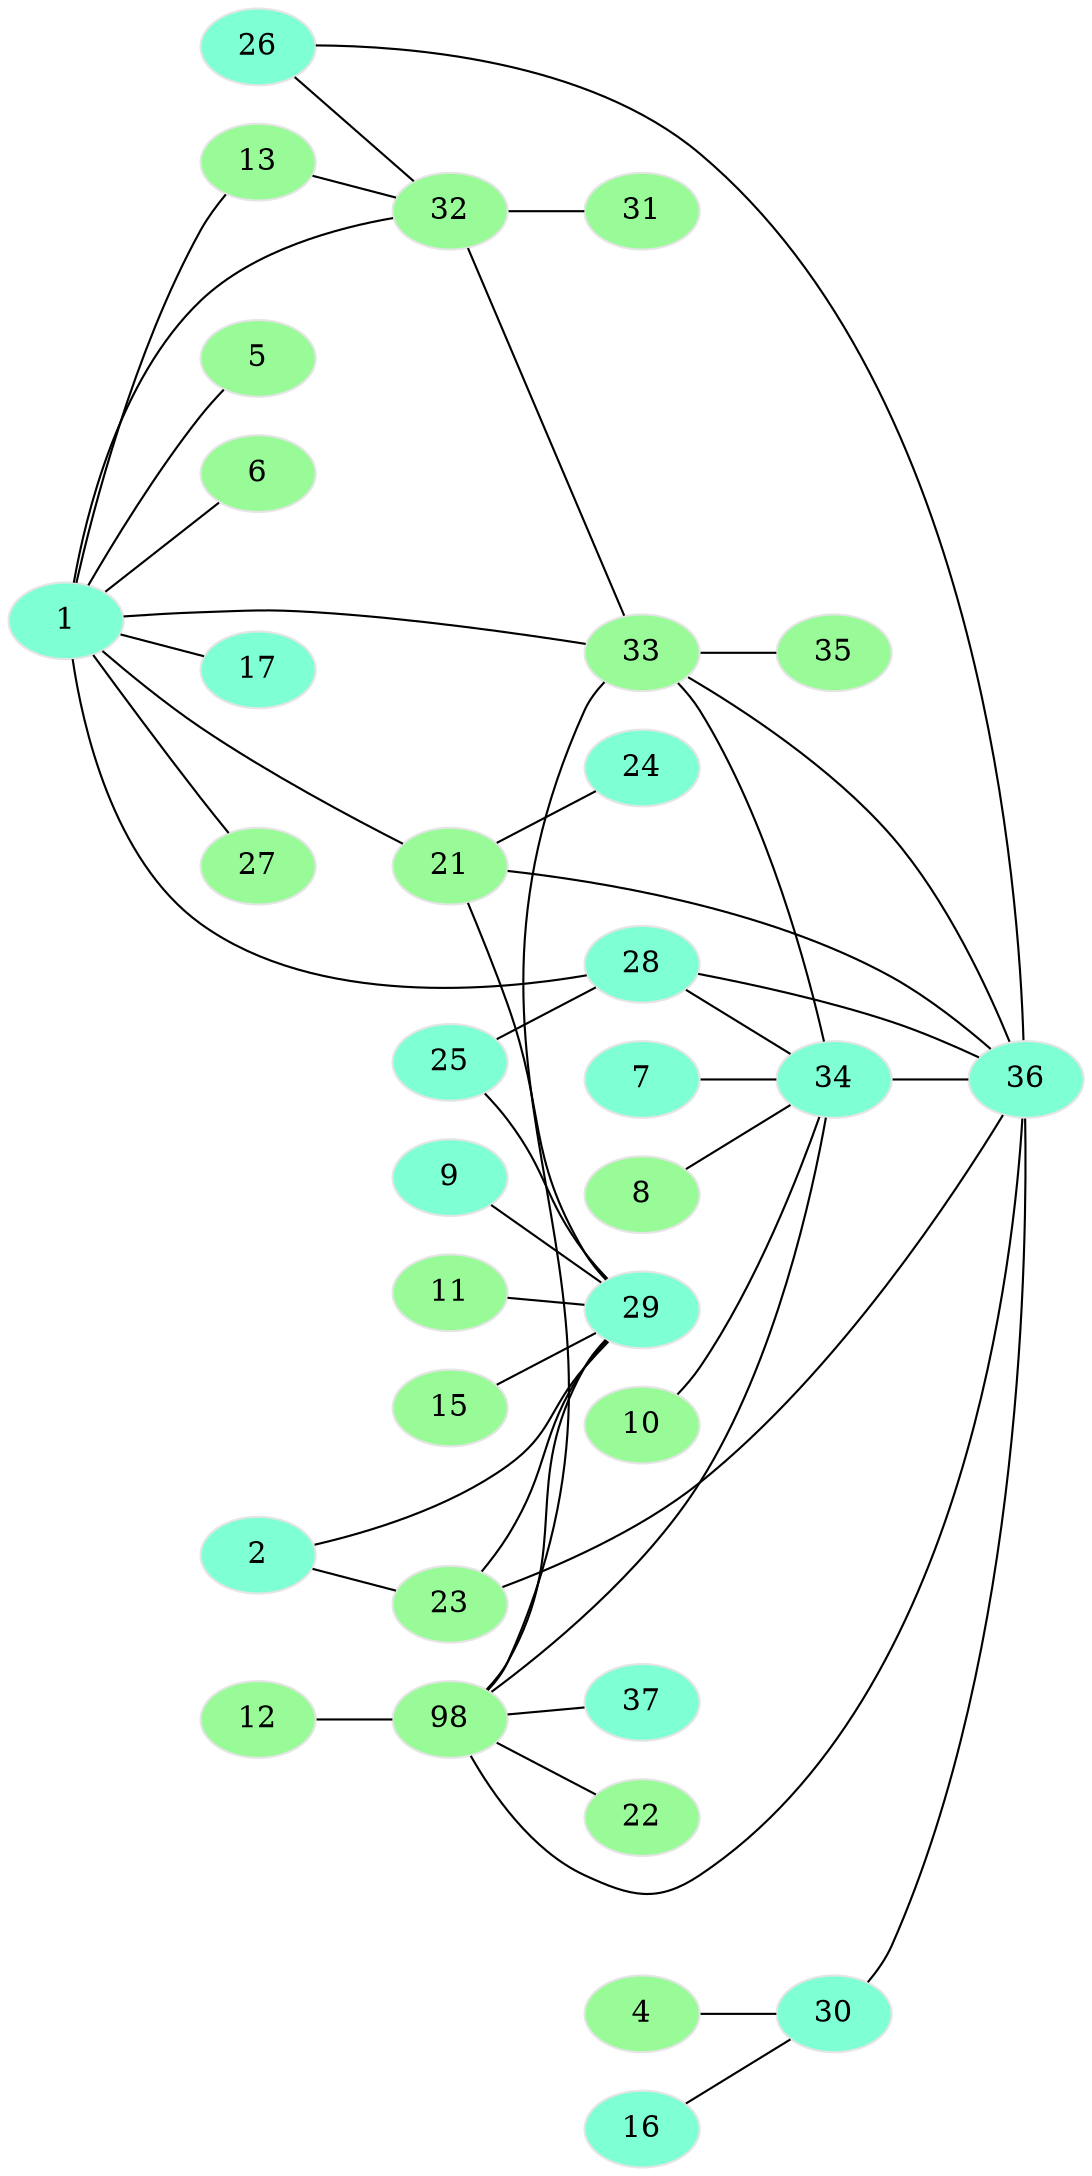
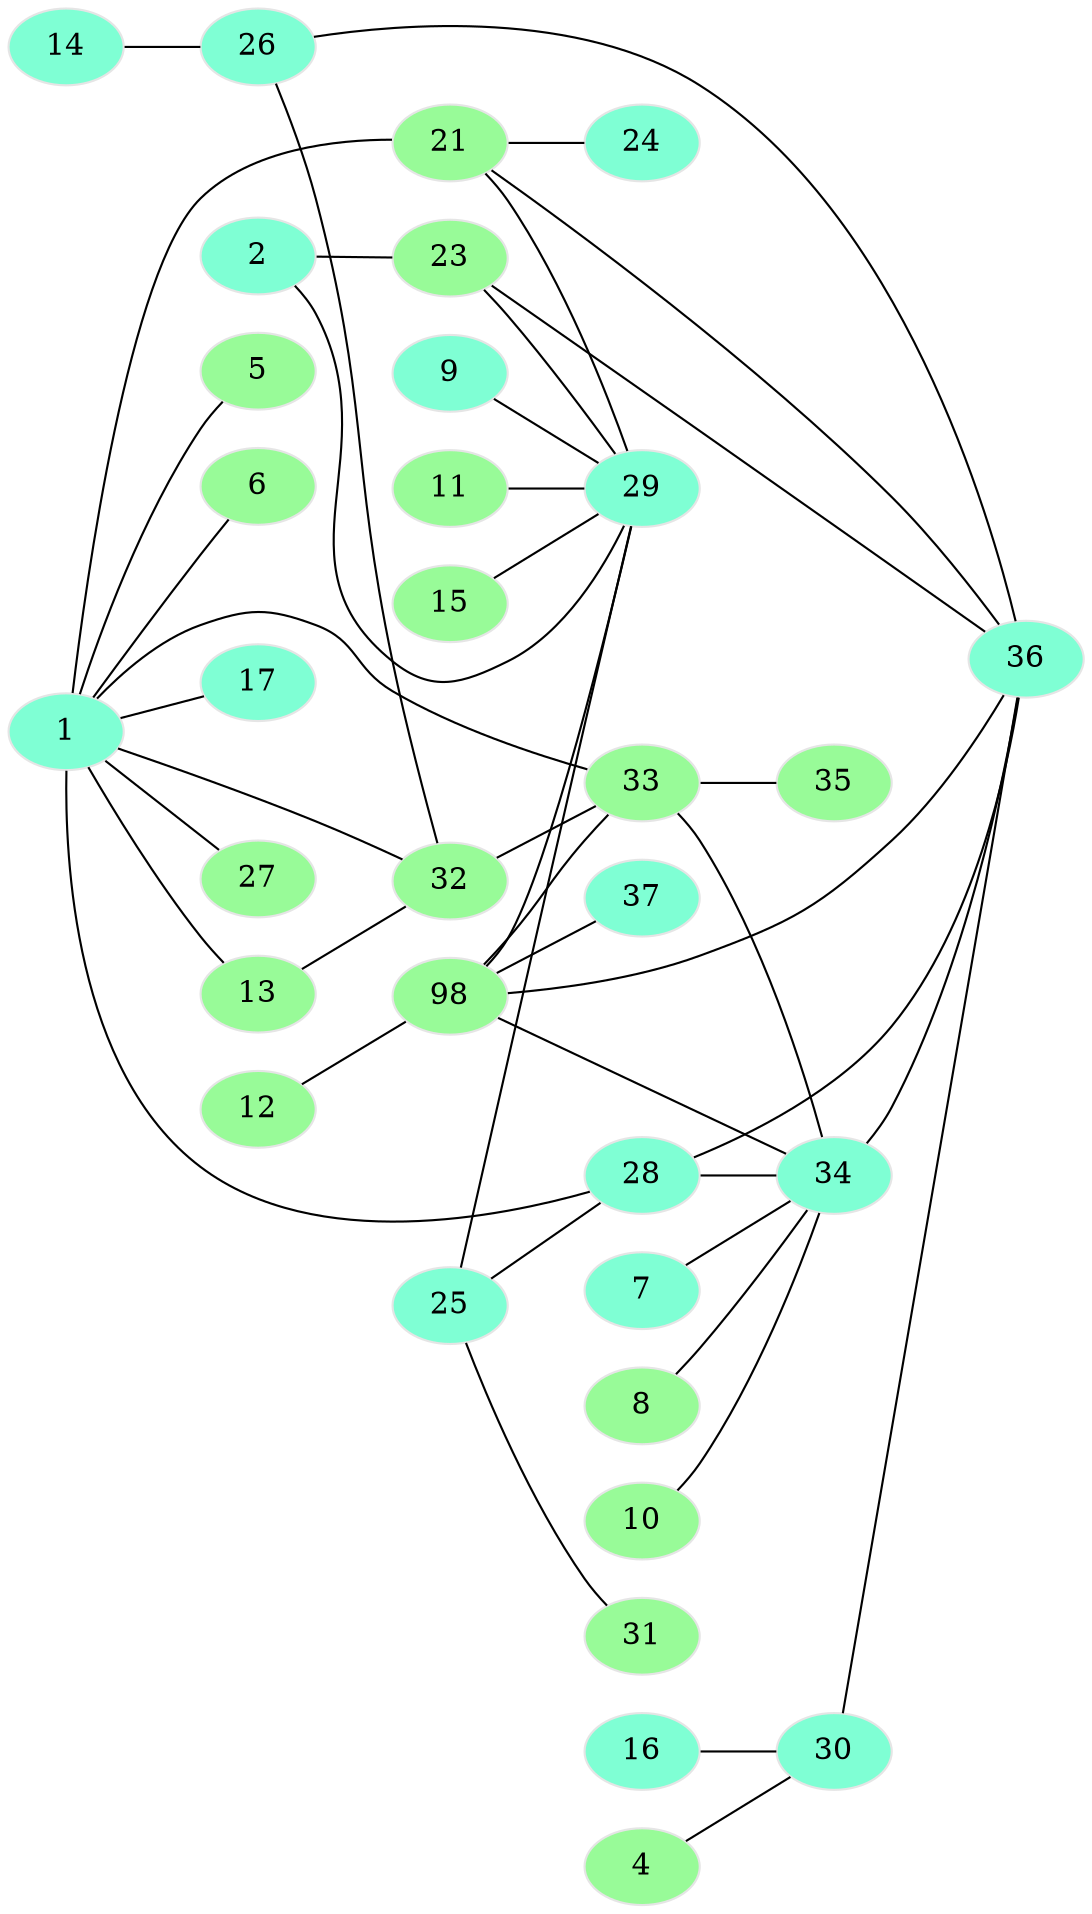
node "14": added
edge "32" -- "31": now "25" -- "31"
edge "33" -- "36": removed
node "22": removed
